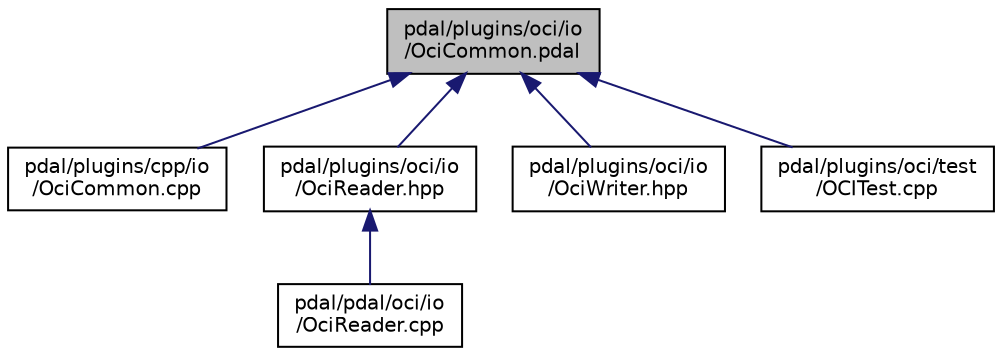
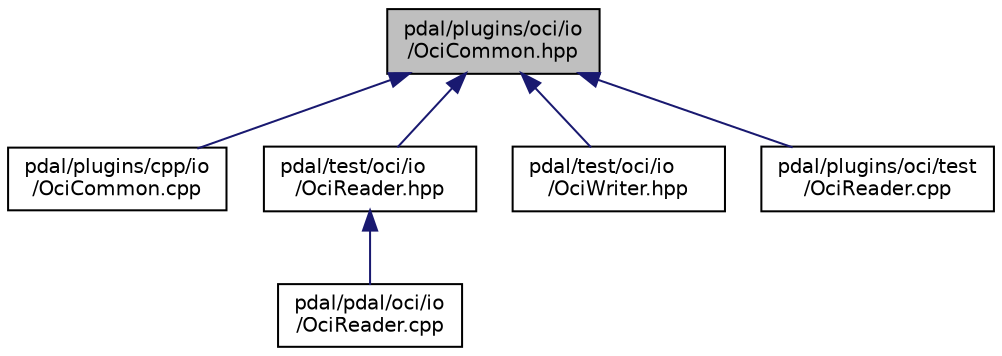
node "pdal/plugins/oci/io /OciCommon.pdal": label "pdal/plugins/oci/io /OciCommon.pdal" -> "pdal/plugins/oci/io /OciCommon.hpp"
node "pdal/plugins/oci/io /OciReader.hpp": label "pdal/plugins/oci/io /OciReader.hpp" -> "pdal/test/oci/io /OciReader.hpp"
node "pdal/plugins/oci/io /OciWriter.hpp": label "pdal/plugins/oci/io /OciWriter.hpp" -> "pdal/test/oci/io /OciWriter.hpp"
node "pdal/plugins/oci/test /OCITest.cpp": label "pdal/plugins/oci/test /OCITest.cpp" -> "pdal/plugins/oci/test /OciReader.cpp"
